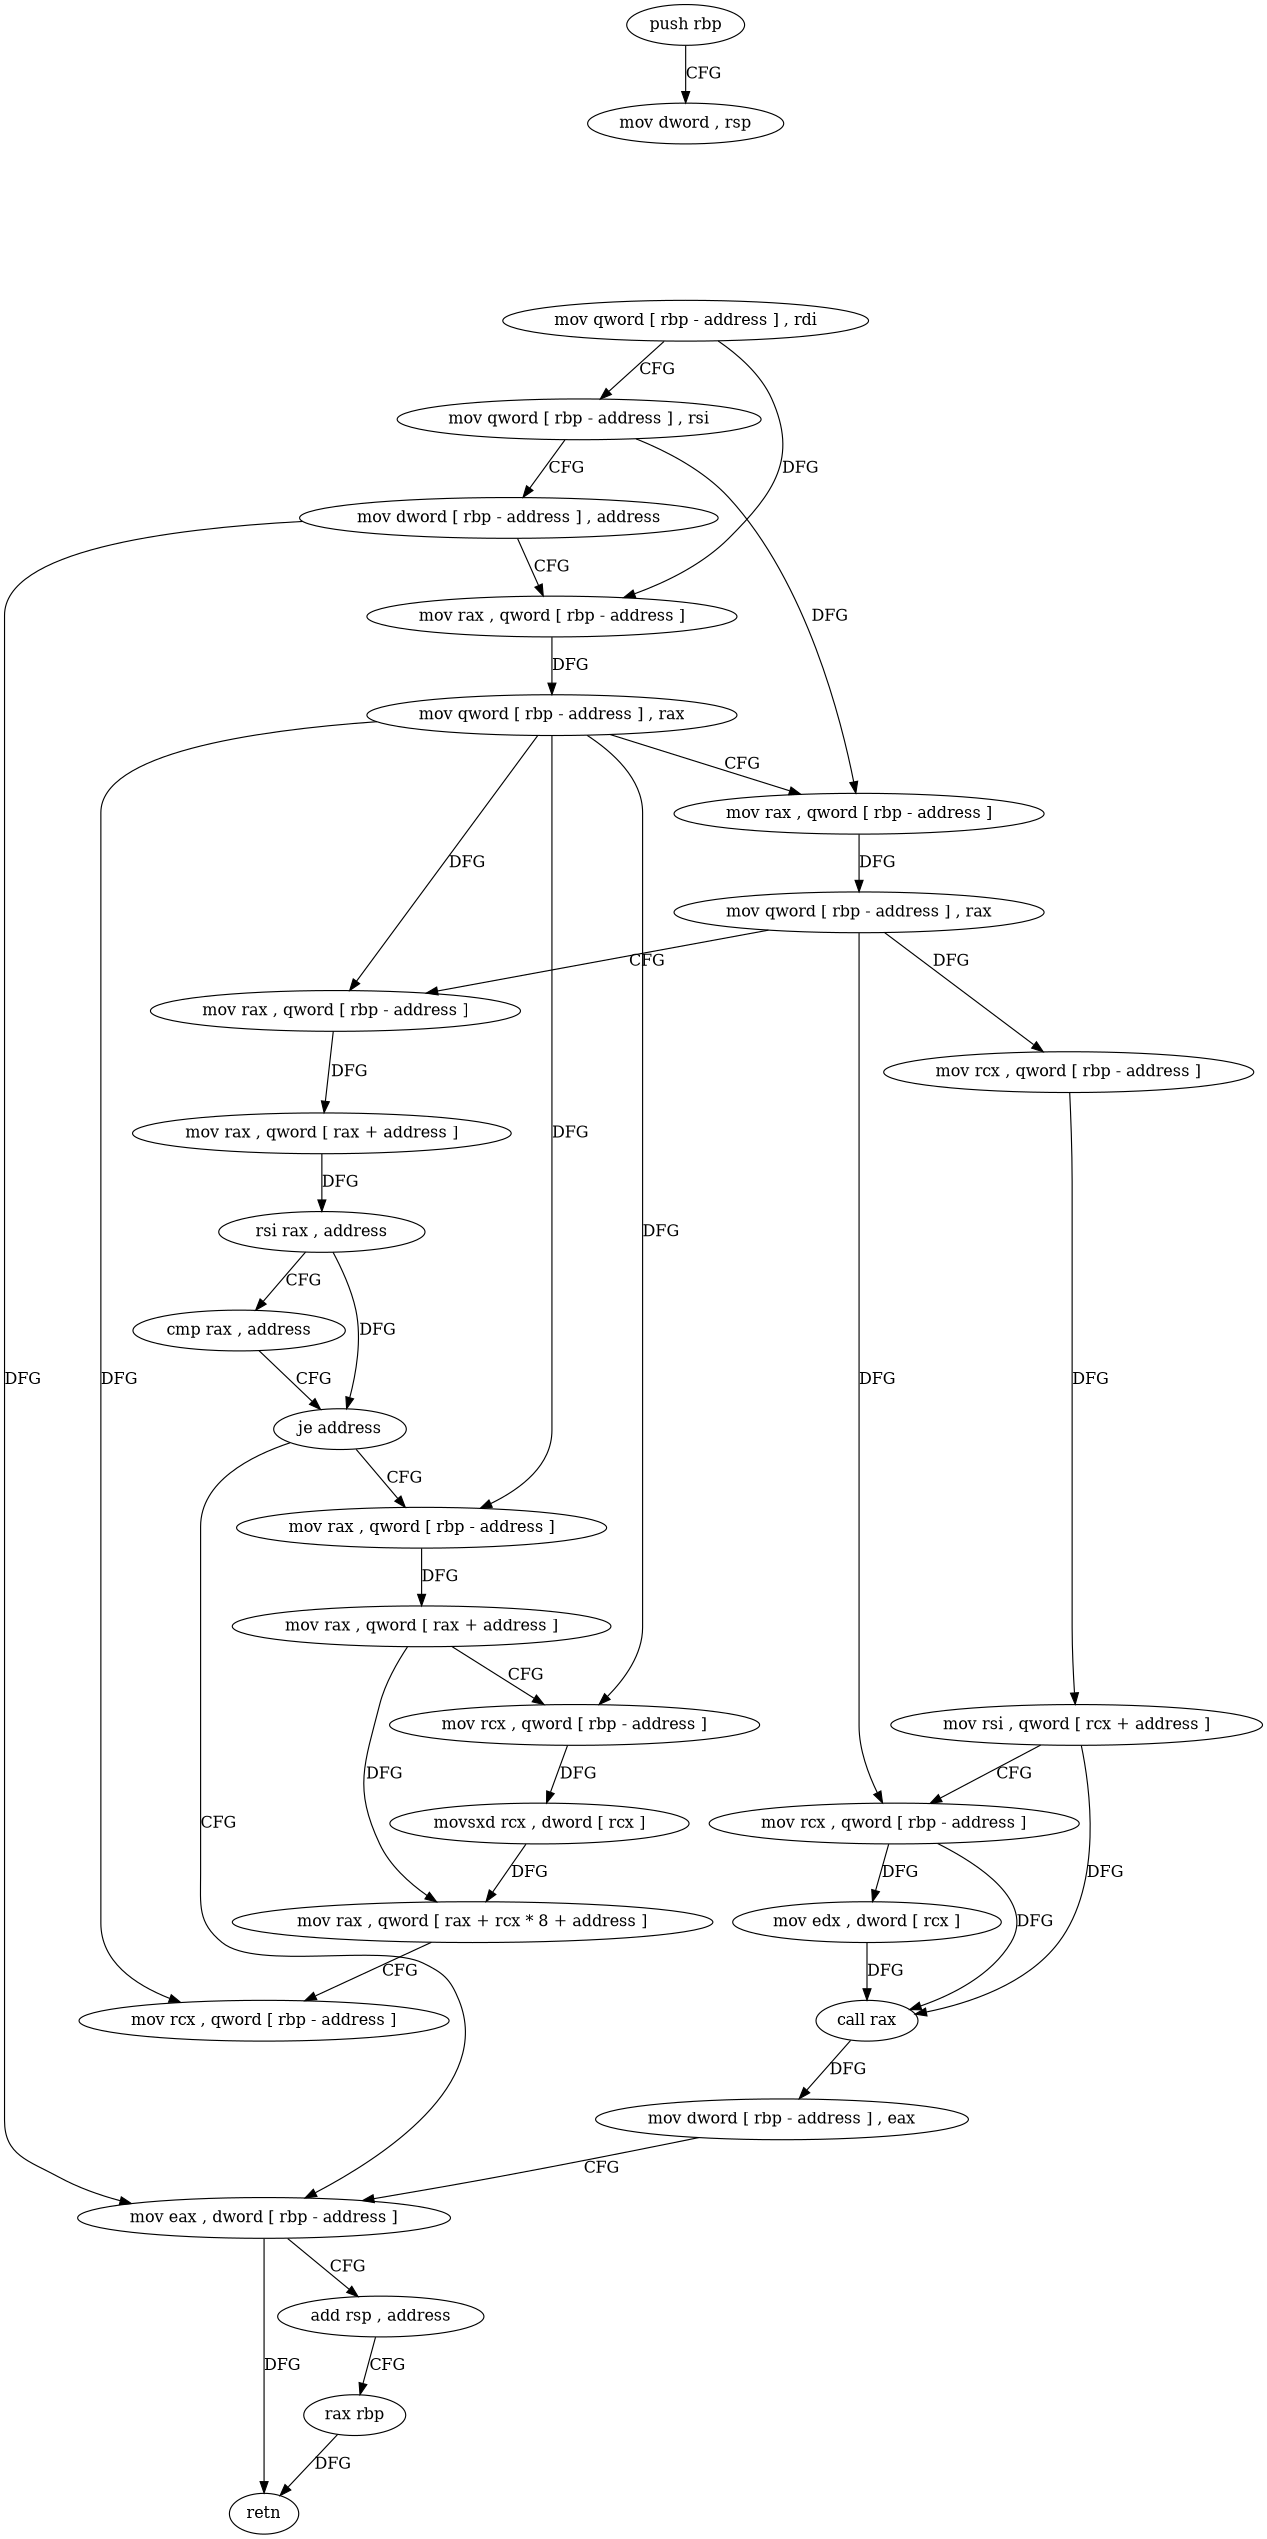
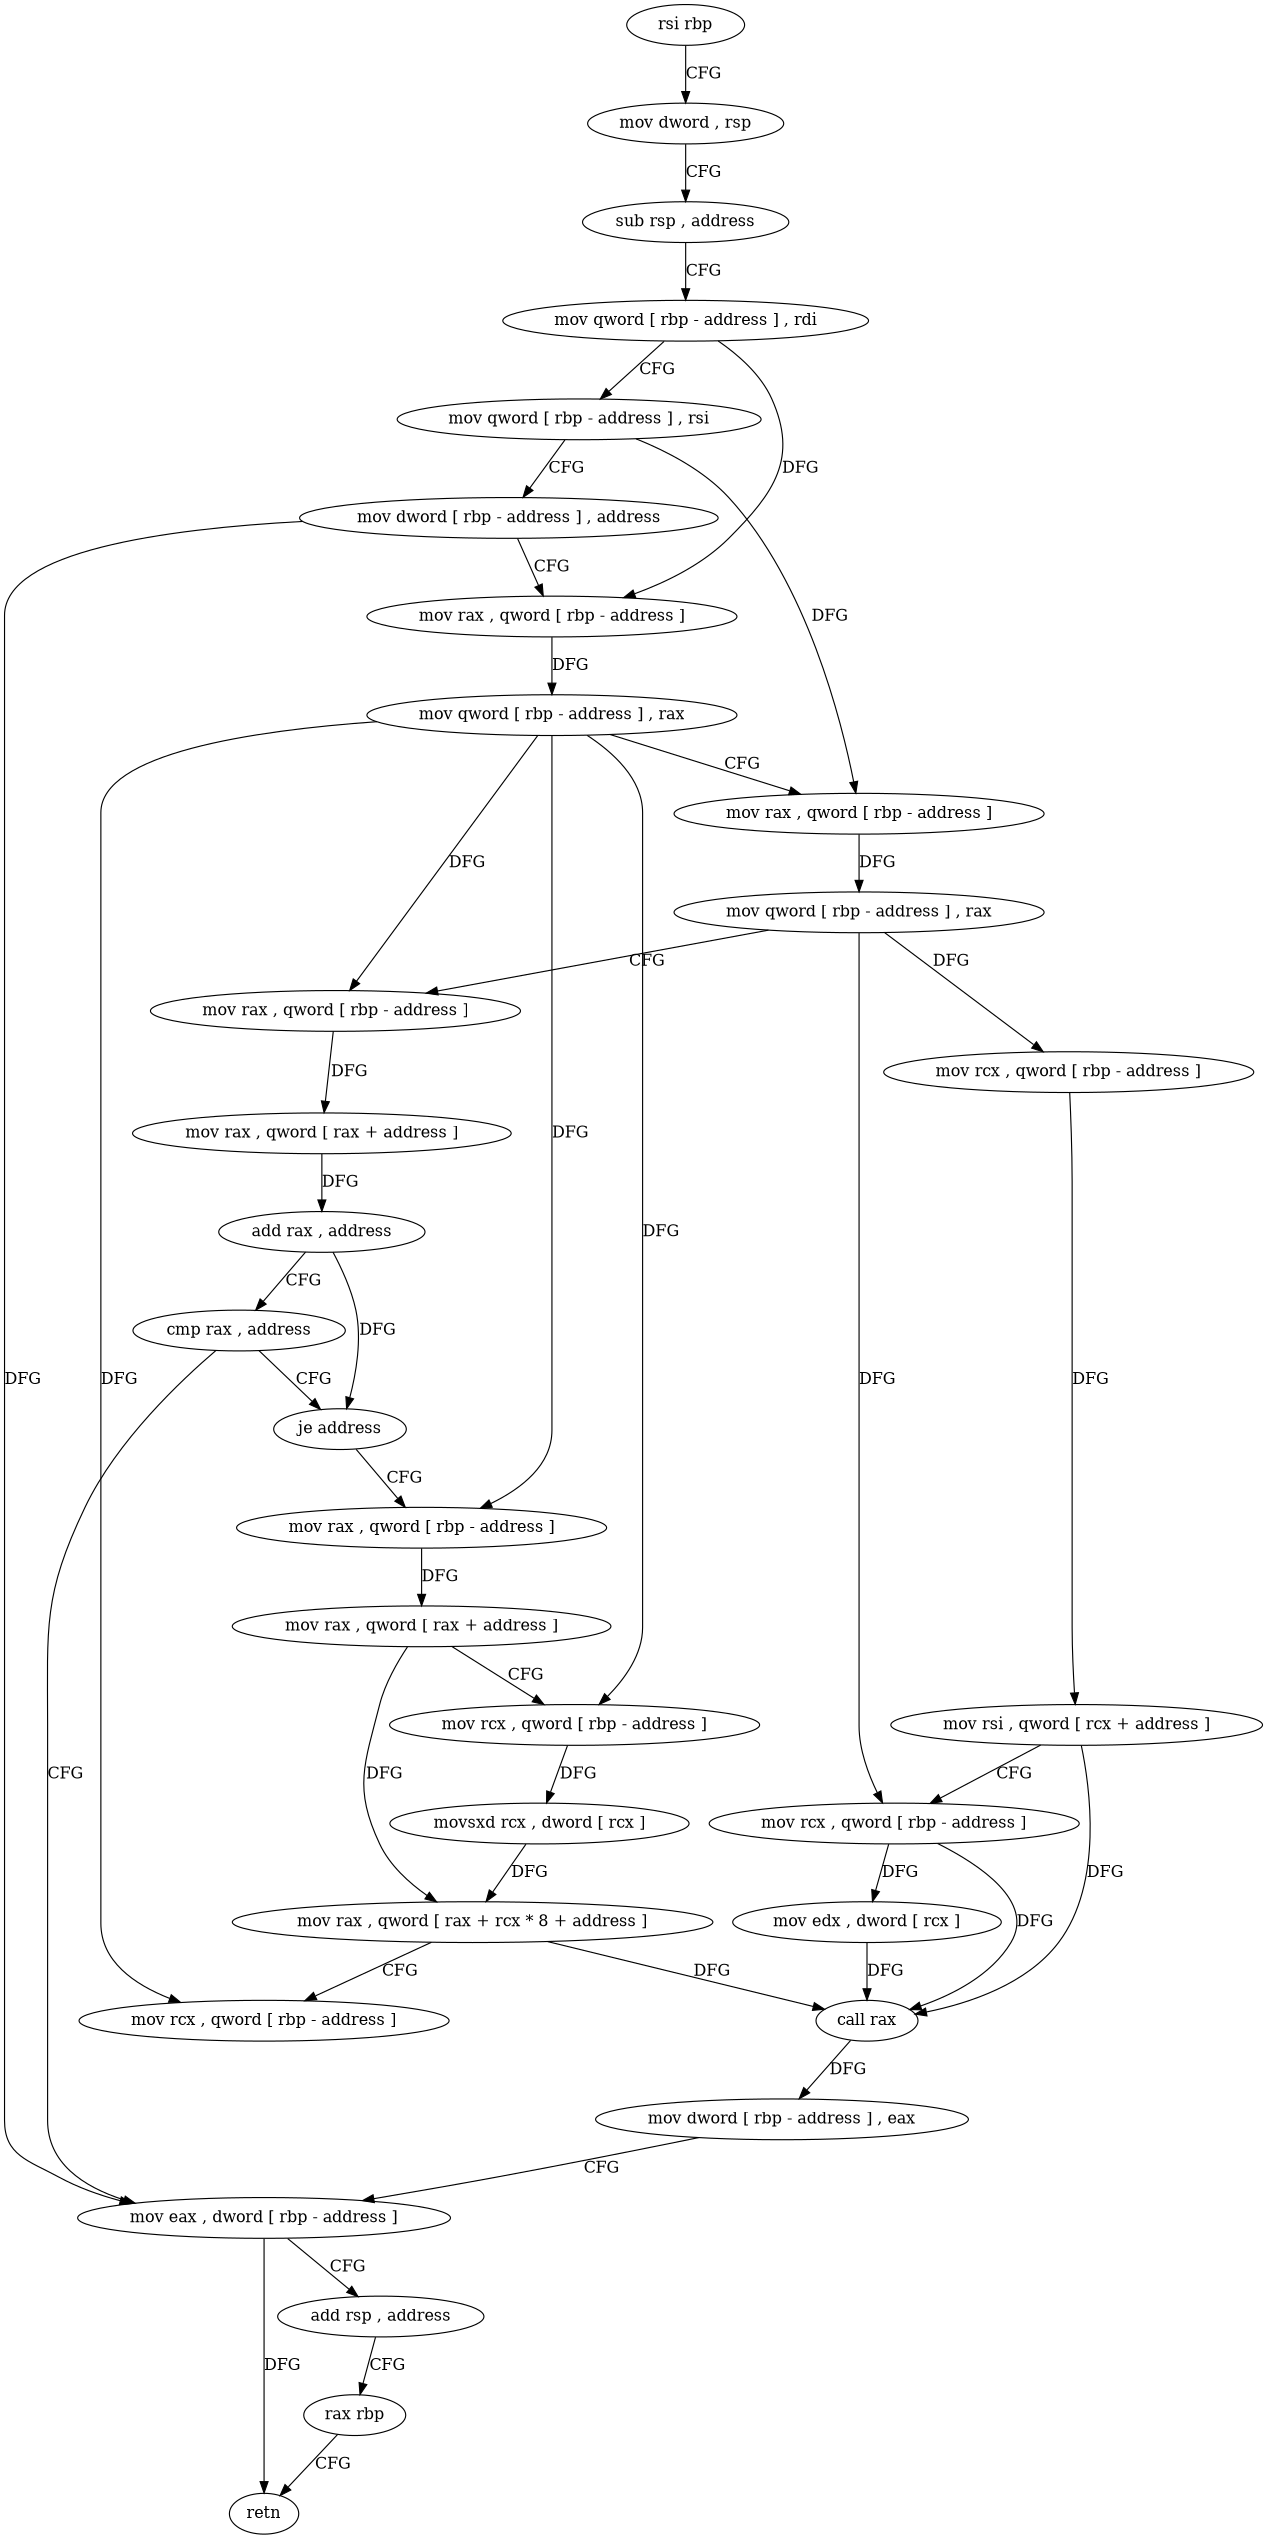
node "push rbp": label "push rbp" -> "rsi rbp"
node "sub rsp , address": added
node "rsi rax , address": label "rsi rax , address" -> "add rax , address"
edge "je address" -> "mov eax , dword [ rbp - address ]": now "cmp rax , address" -> "mov eax , dword [ rbp - address ]"
edge "mov rax , qword [ rax + rcx * 8 + address ]" -> "call rax": added, label "DFG"
edge "rax rbp" -> "retn": label "DFG" -> "CFG"
